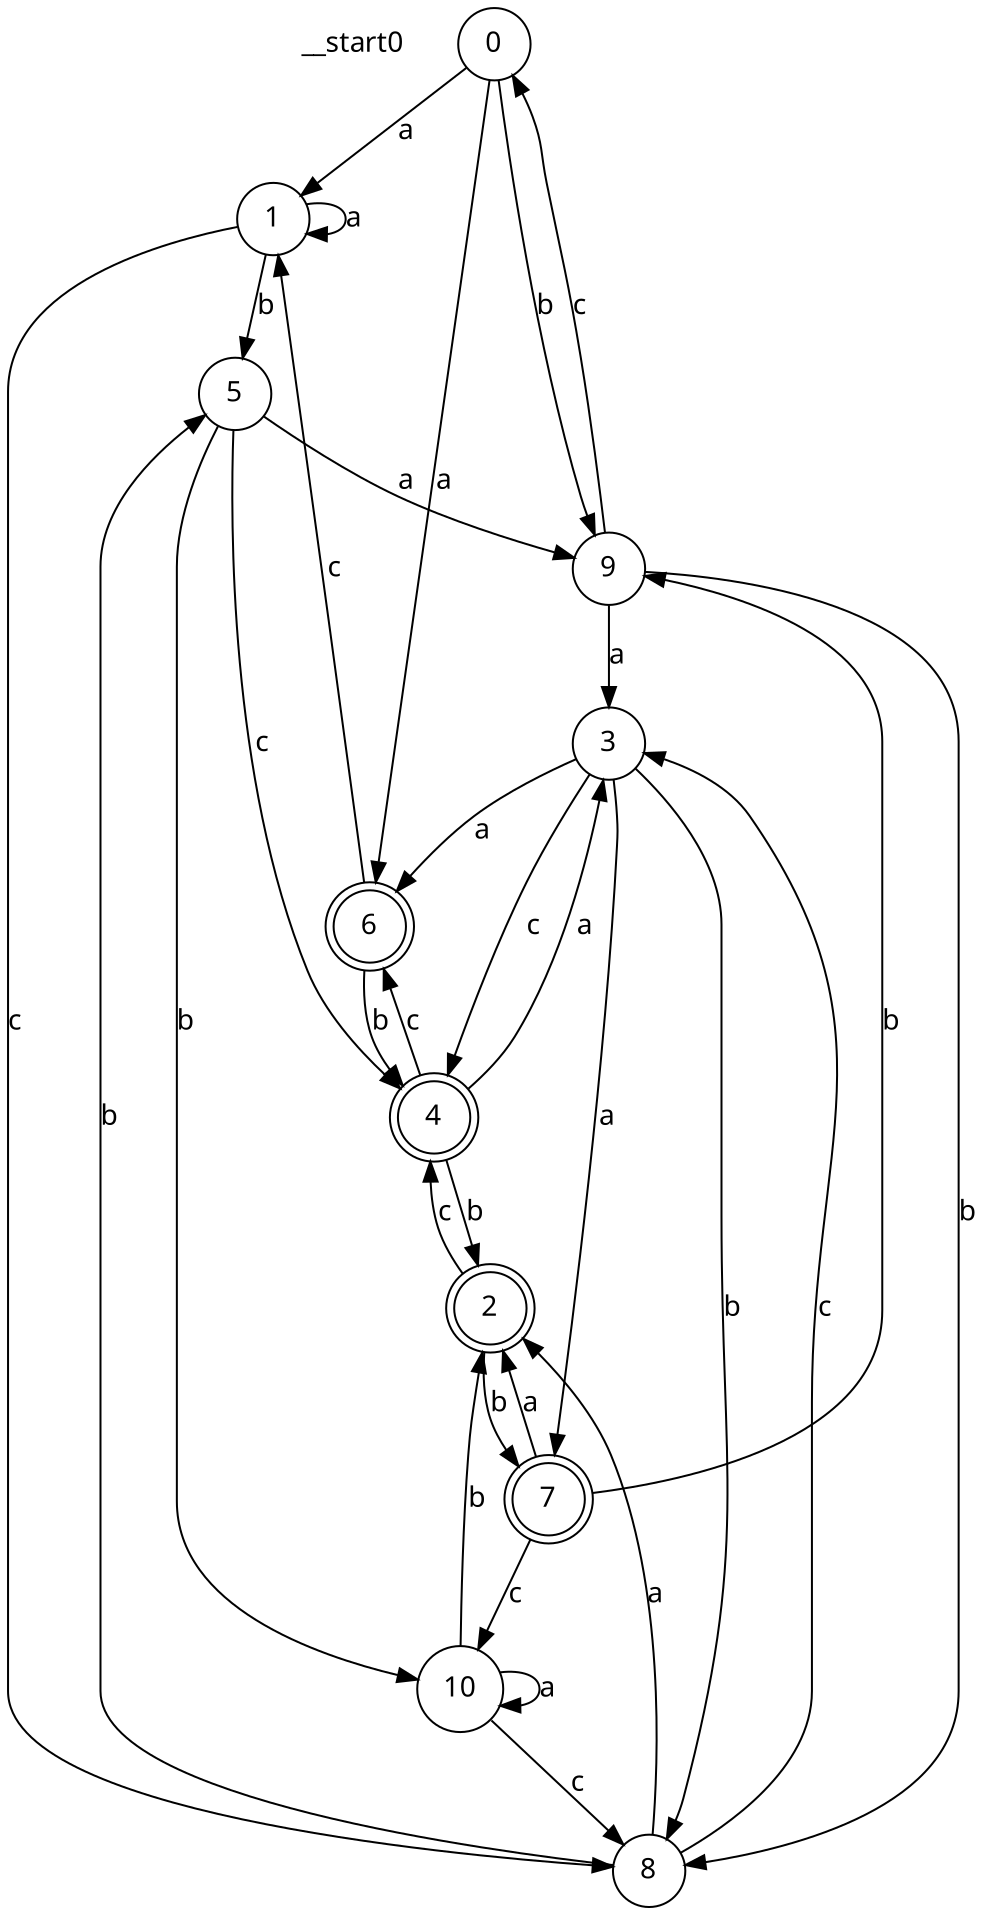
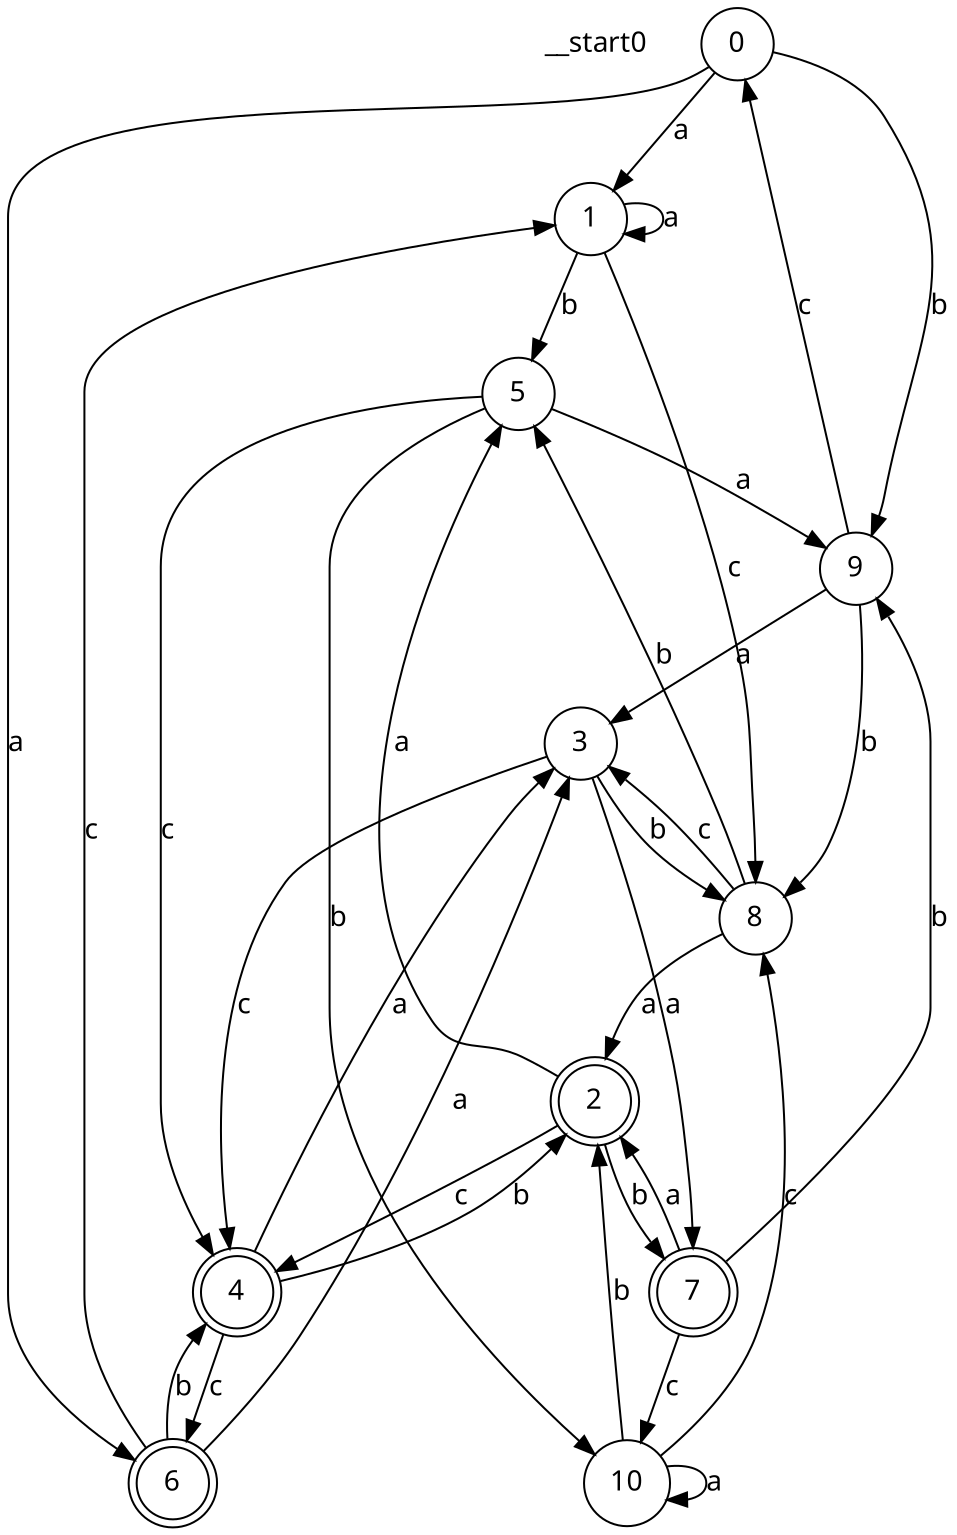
edge "2" -> "5": added, label "a"
edge "3" -> "6": reversed
